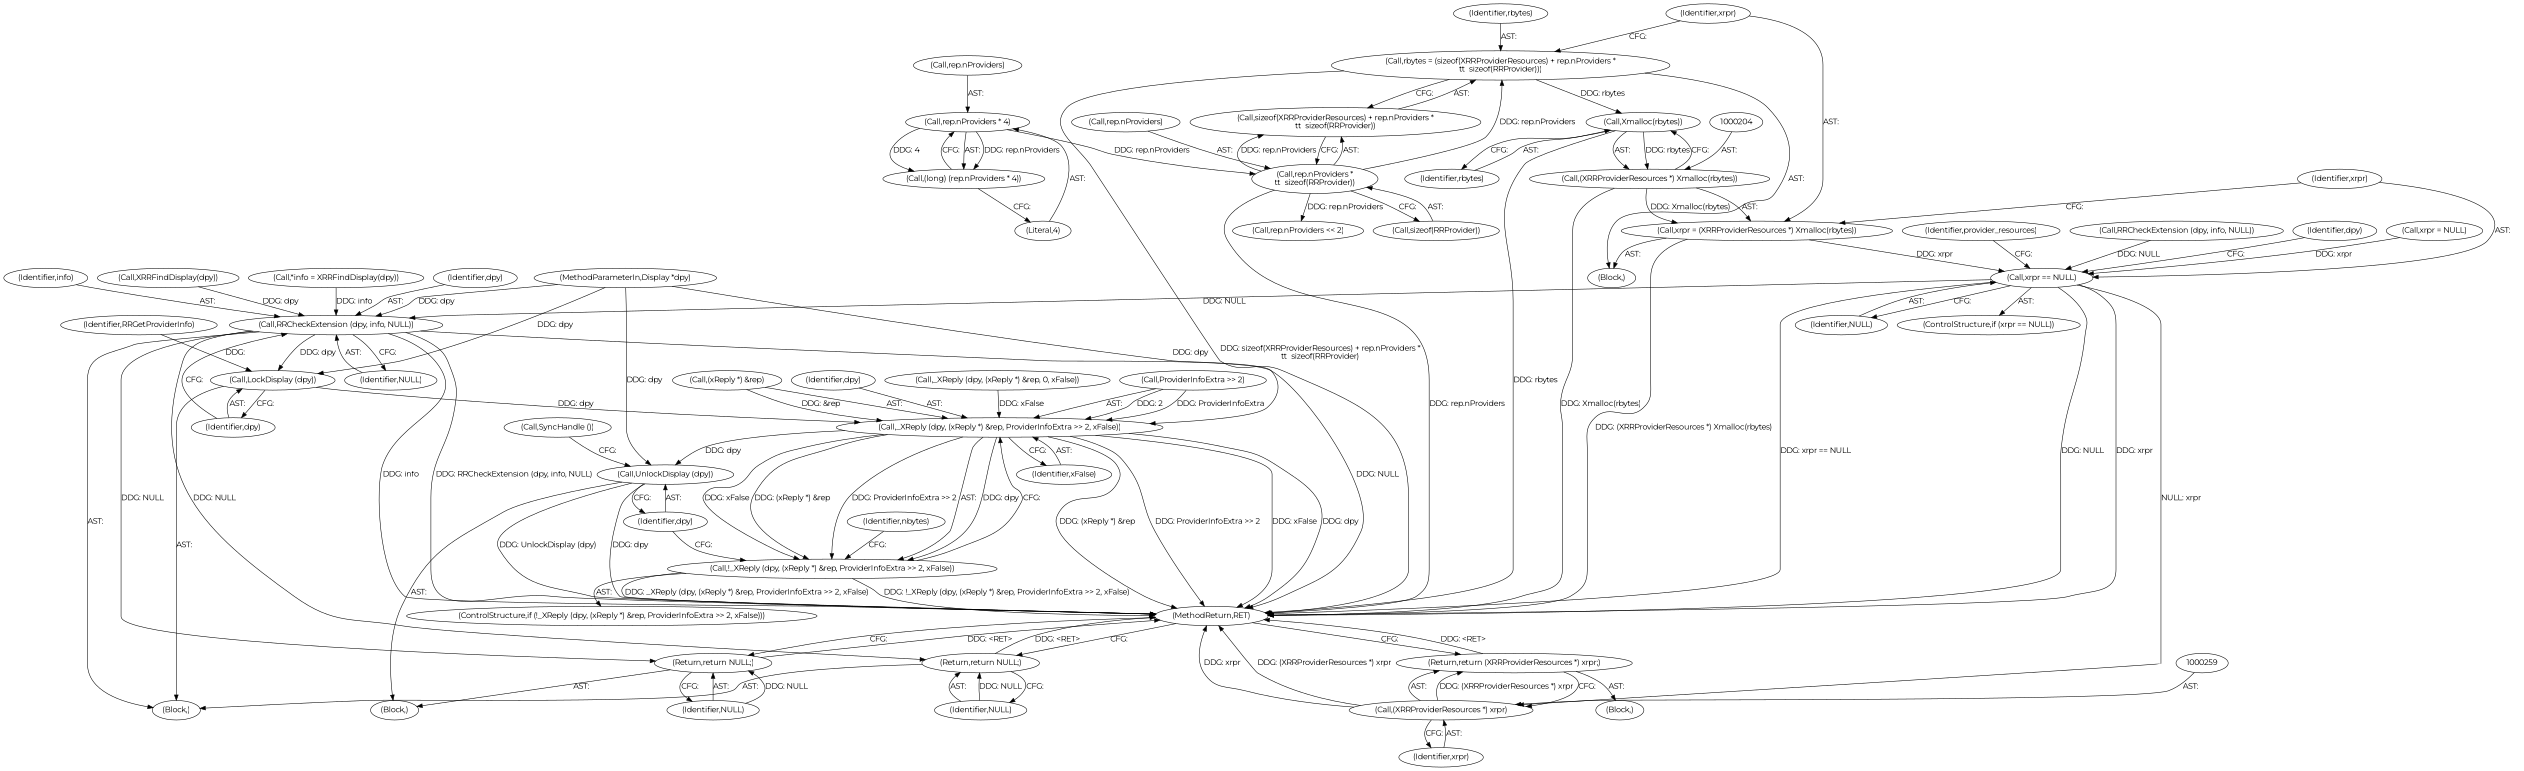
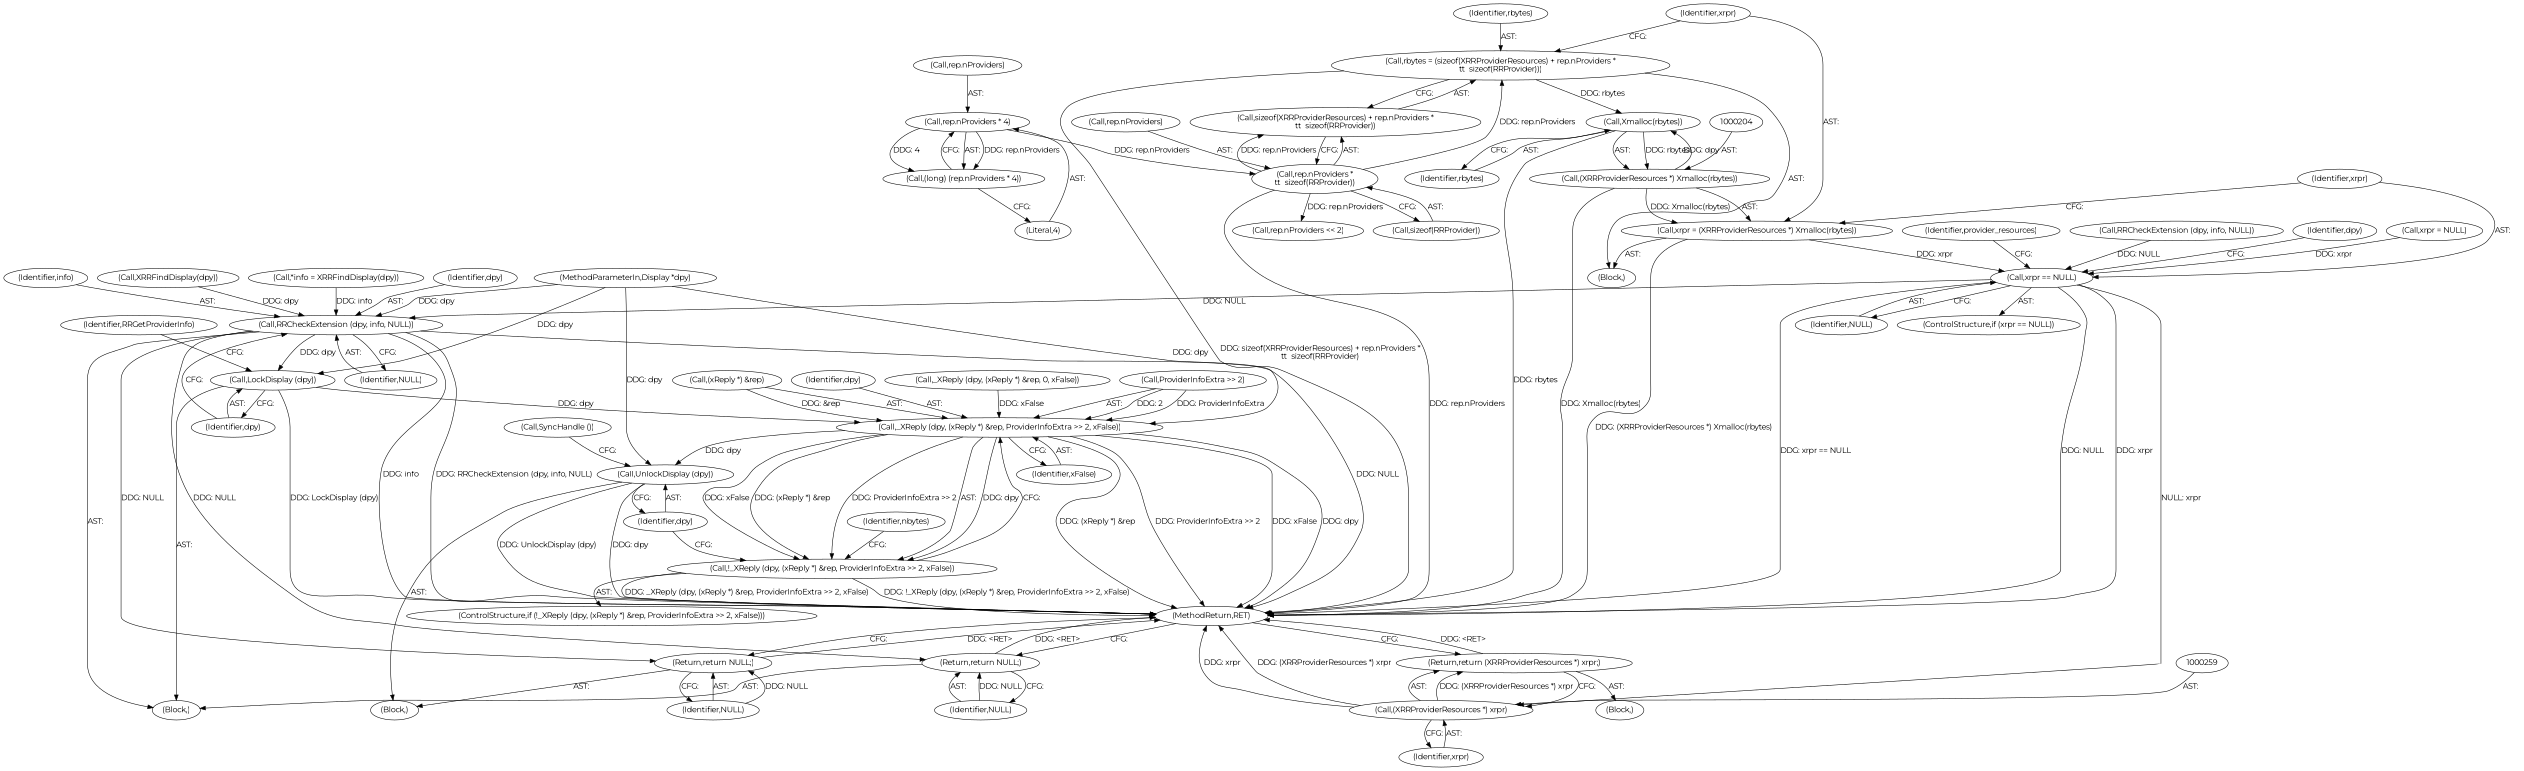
edge "(Call,(XRRProviderResources *) Xmalloc(rbytes))" -> "(Call,Xmalloc(rbytes))": label "CFG: " -> "DDG: dpy"
edge "(Identifier,RRGetProviderInfo)" -> "(Call,LockDisplay (dpy))": label "DDG: " -> "CFG: "
edge "(Call,LockDisplay (dpy))" -> "(MethodReturn,RET)": added, label "DDG: LockDisplay (dpy)"
